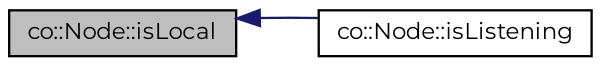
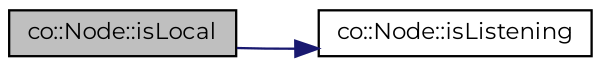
edge "co::Node::isListening" -> "co::Node::isLocal": reversed
